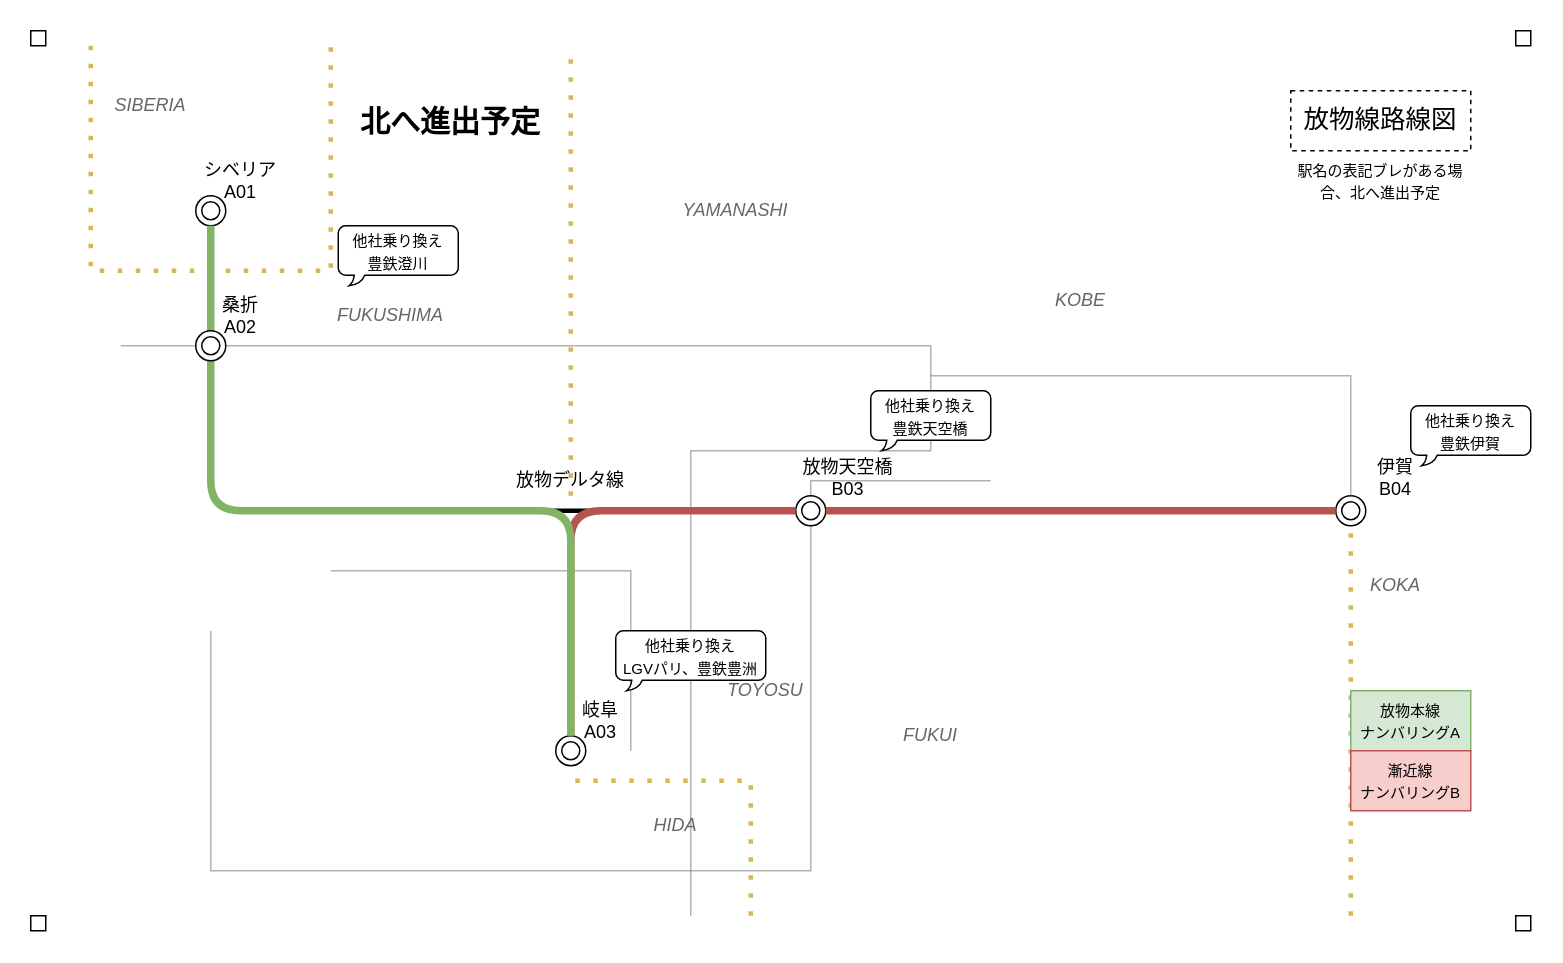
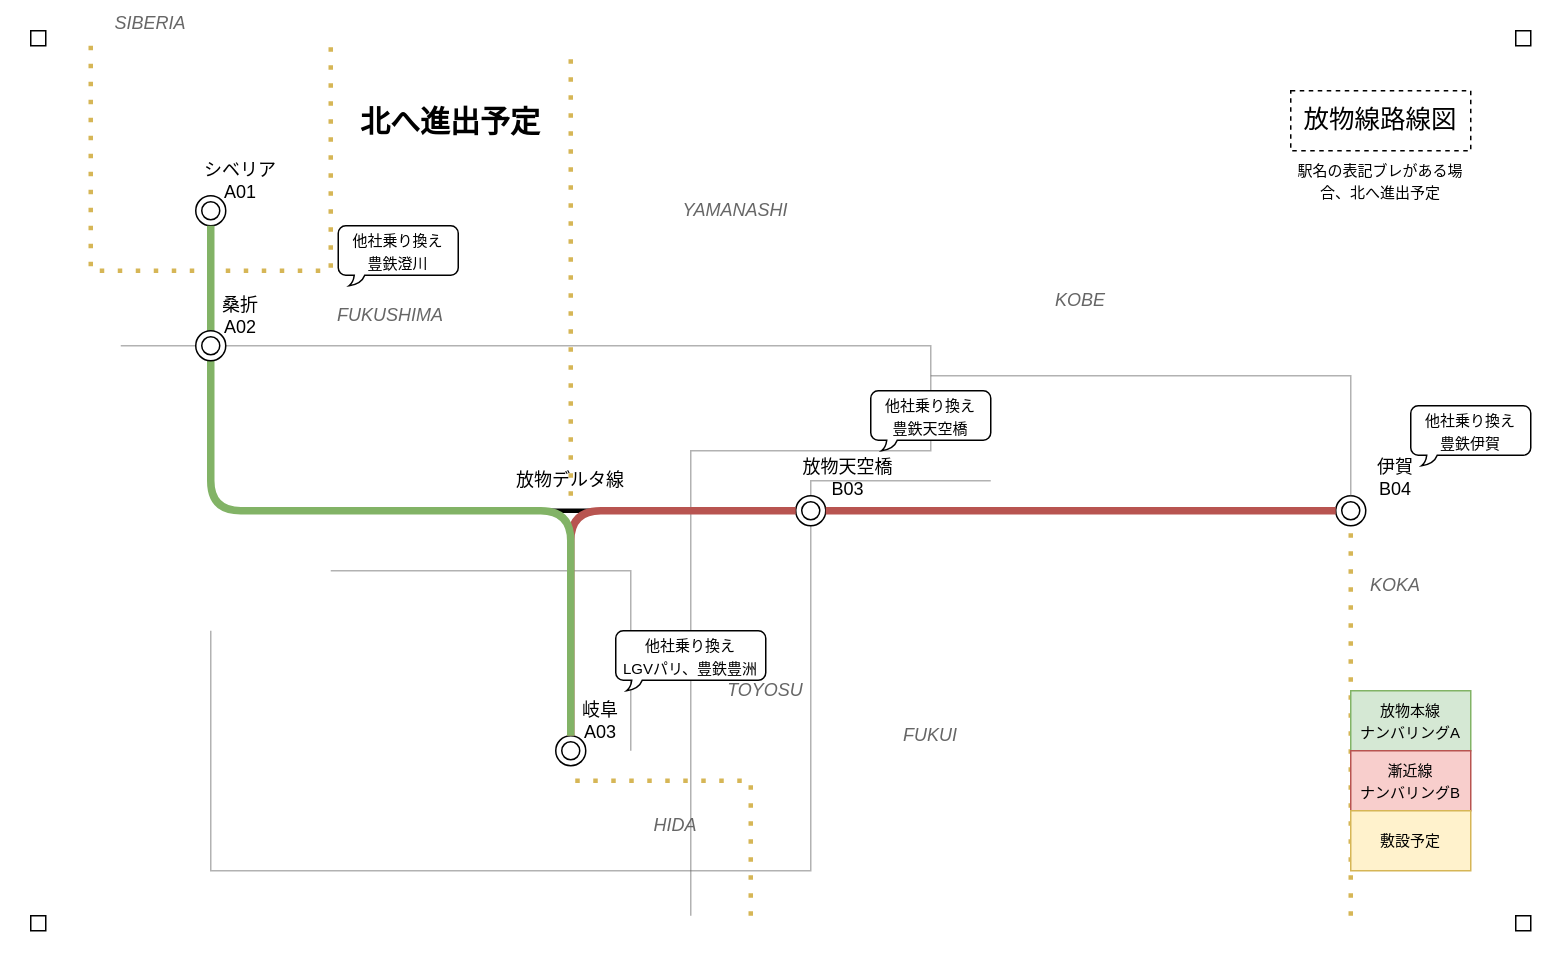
node "SIBERIA": moved (151, 106) -> (151, 23)
node "敷設予定": added
